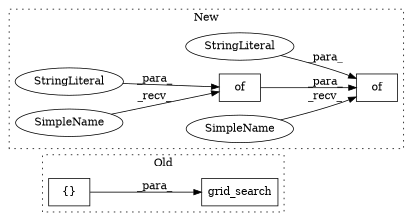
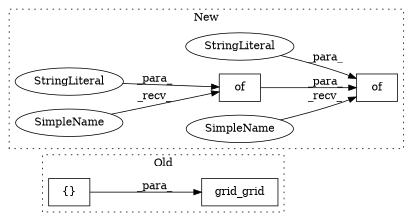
node "grid_search": label "grid_search" -> "grid_grid"
